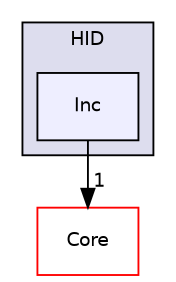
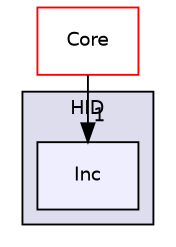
edge "Inc" -> "Core": reversed
